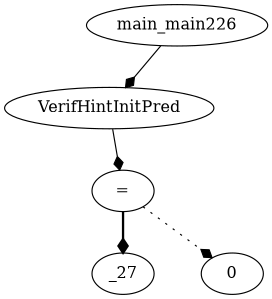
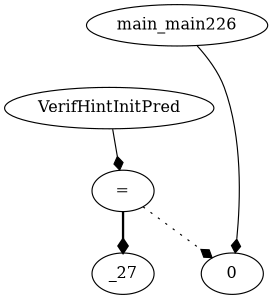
edge "main_main226" -> "VerifHintInitPred": now "main_main226" -> "0"
